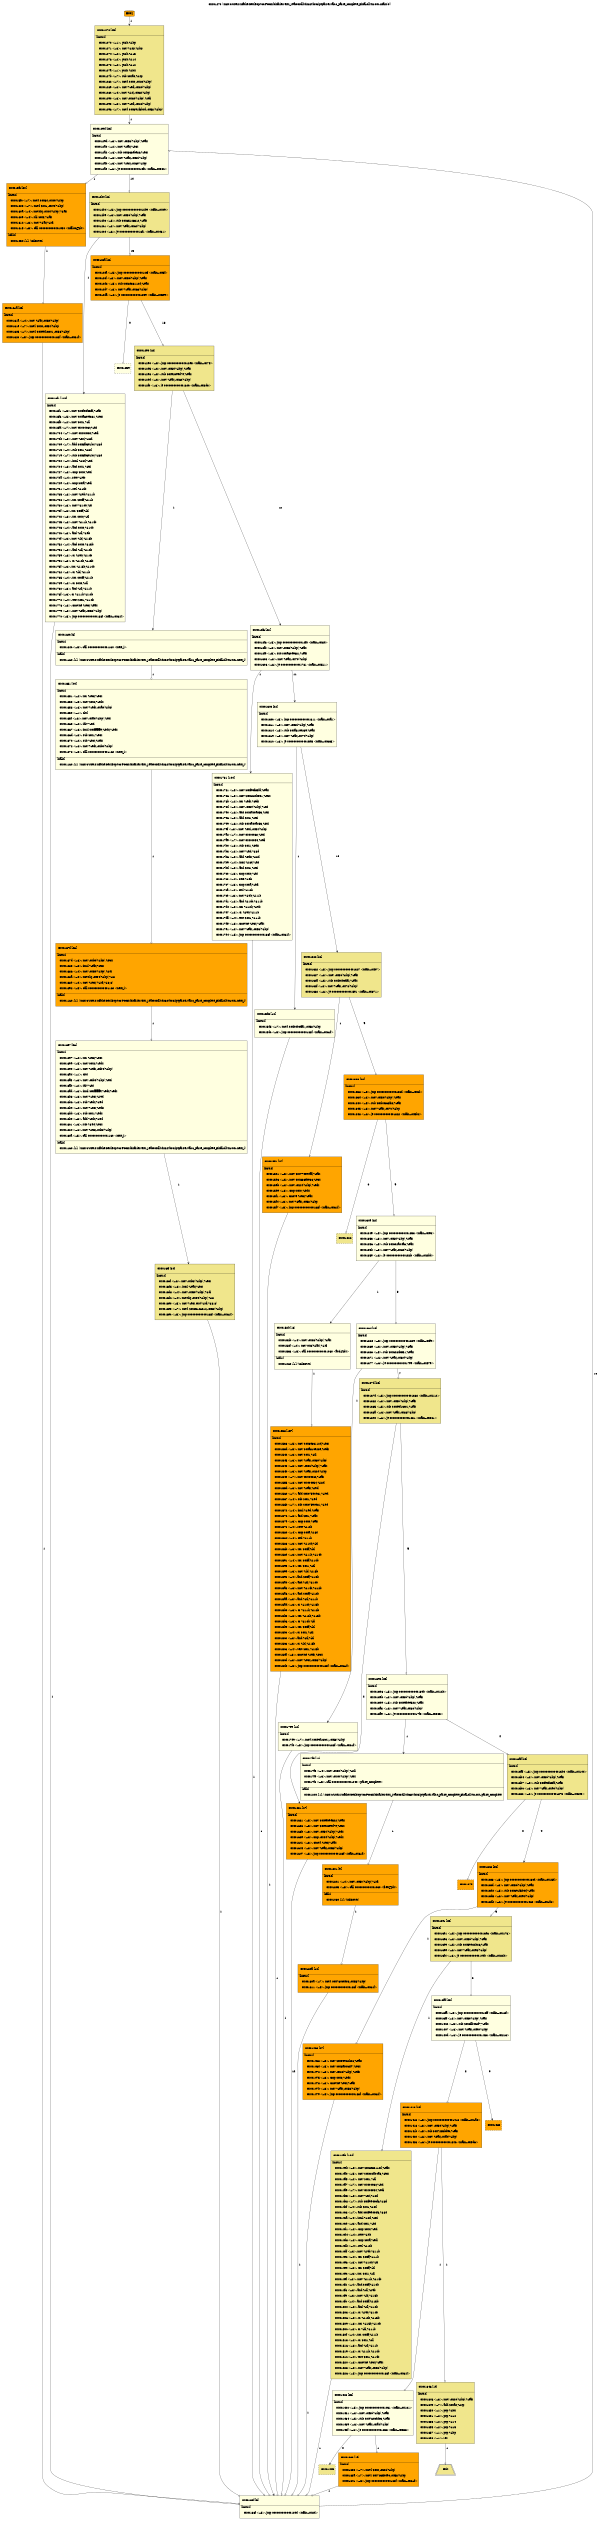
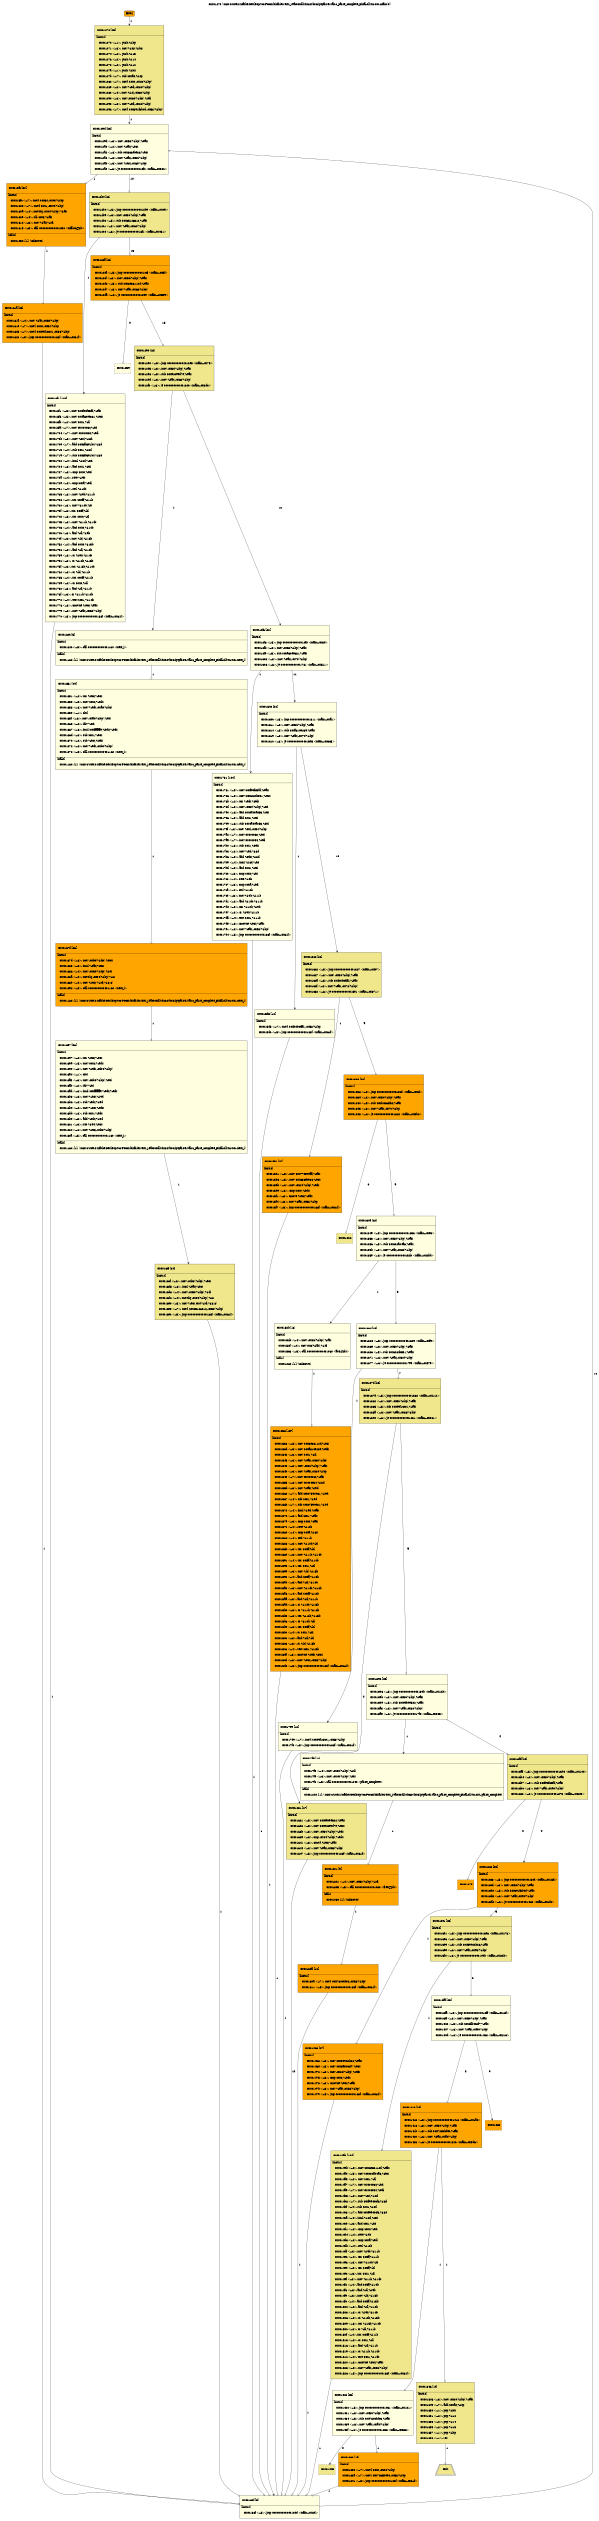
node "0x401631 [27]": fillcolor orange -> khaki
